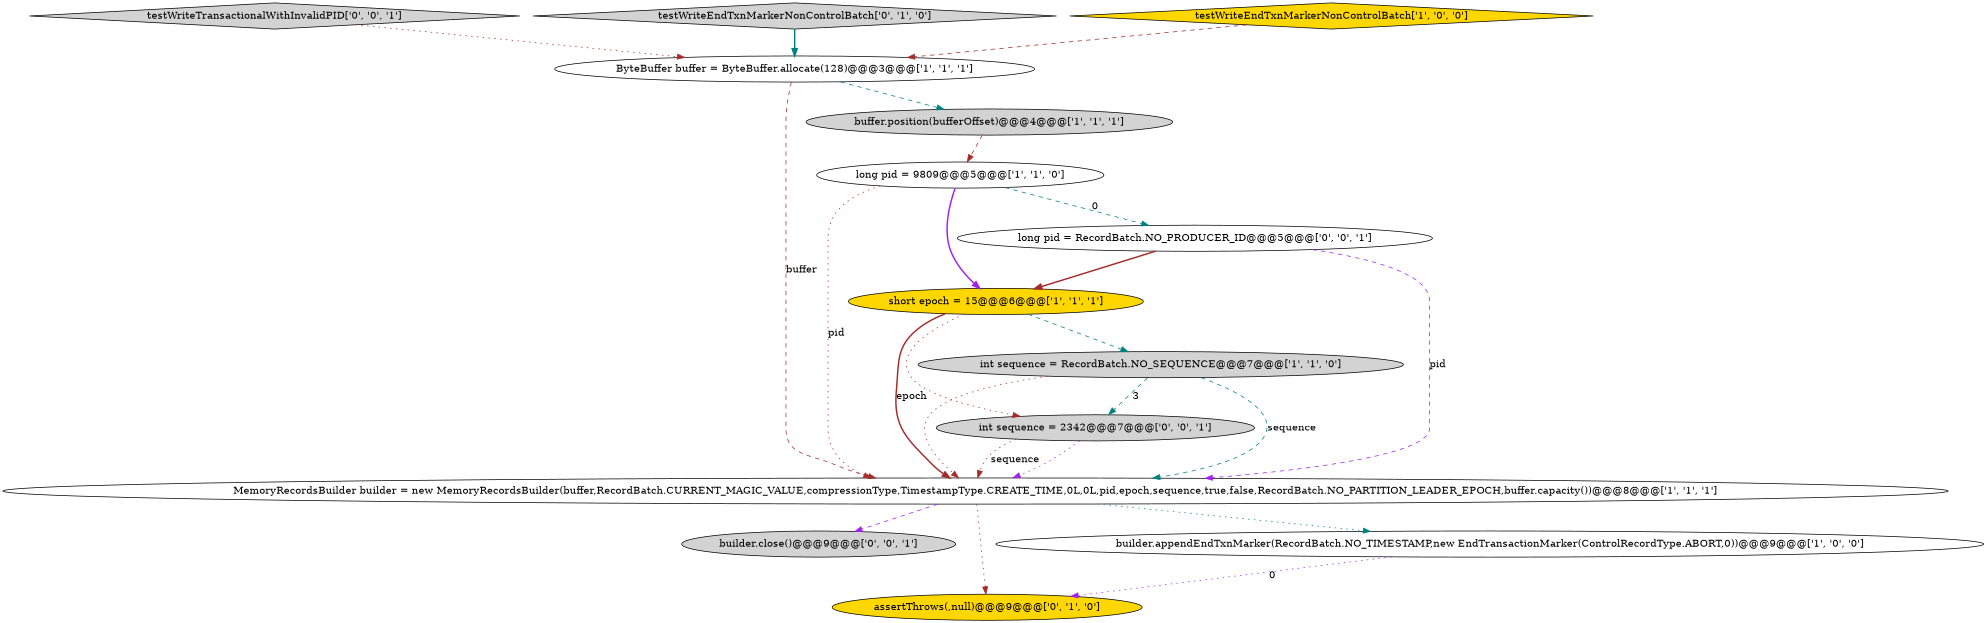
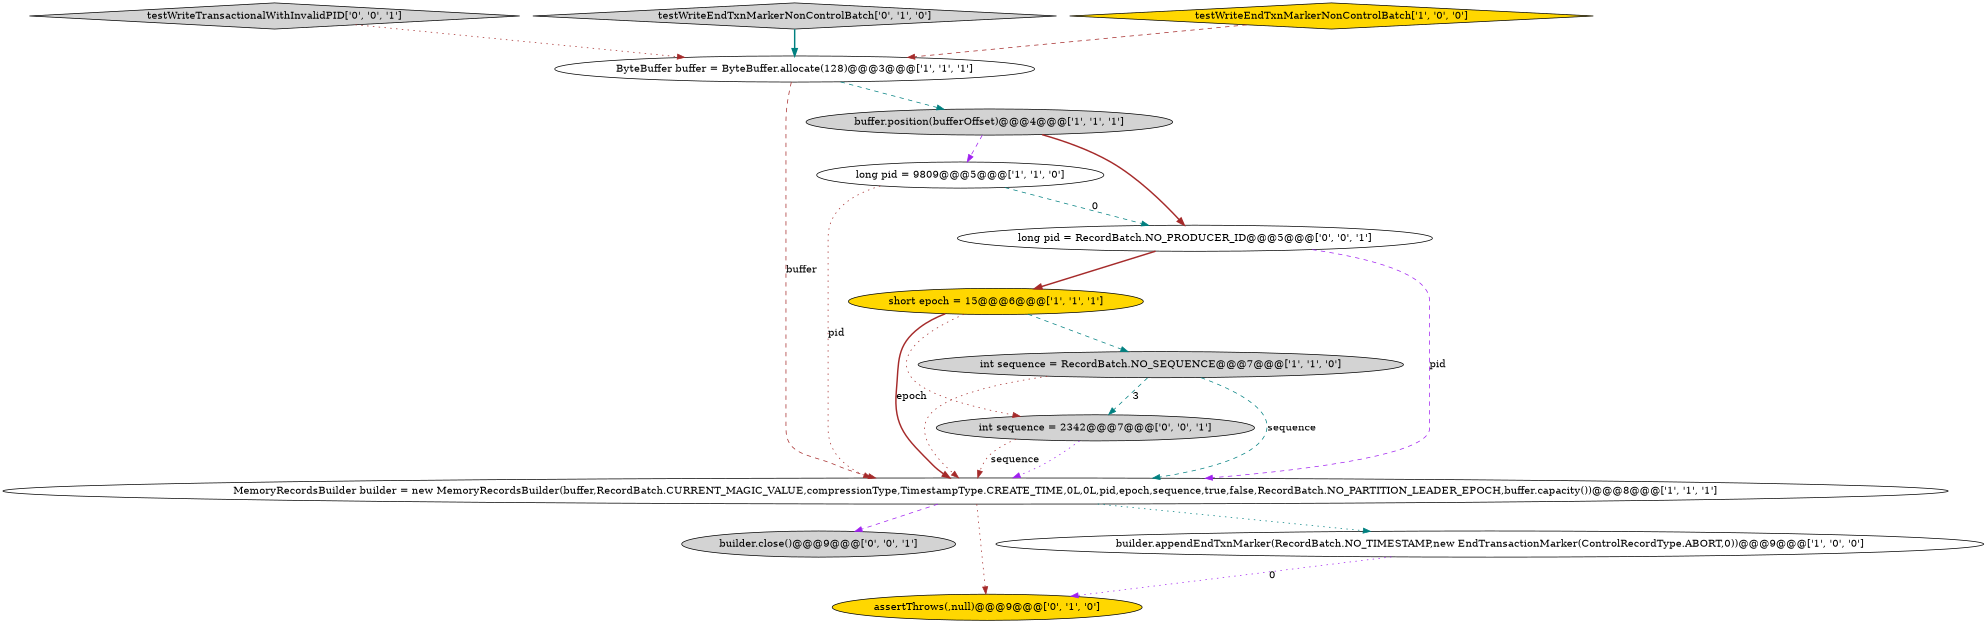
edge "buffer.position(bufferOffset)@@@4@@@['1', '1', '1']" -> "long pid = 9809@@@5@@@['1', '1', '0']": color brown -> purple
edge "buffer.position(bufferOffset)@@@4@@@['1', '1', '1']" -> "long pid = RecordBatch.NO_PRODUCER_ID@@@5@@@['0', '0', '1']": added
edge "long pid = 9809@@@5@@@['1', '1', '0']" -> "short epoch = 15@@@6@@@['1', '1', '1']": removed
